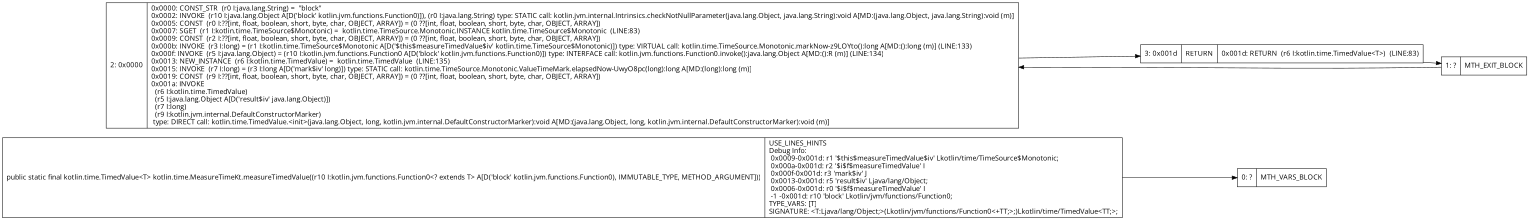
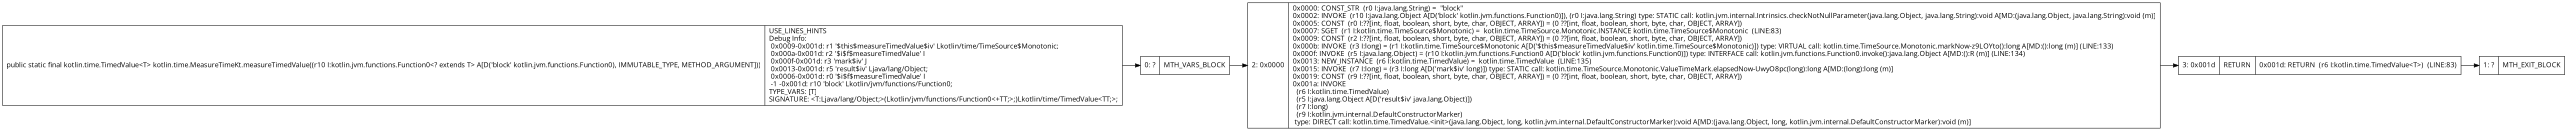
edge "1: ?" -> "2: 0x0000": now "0: ?" -> "2: 0x0000"
